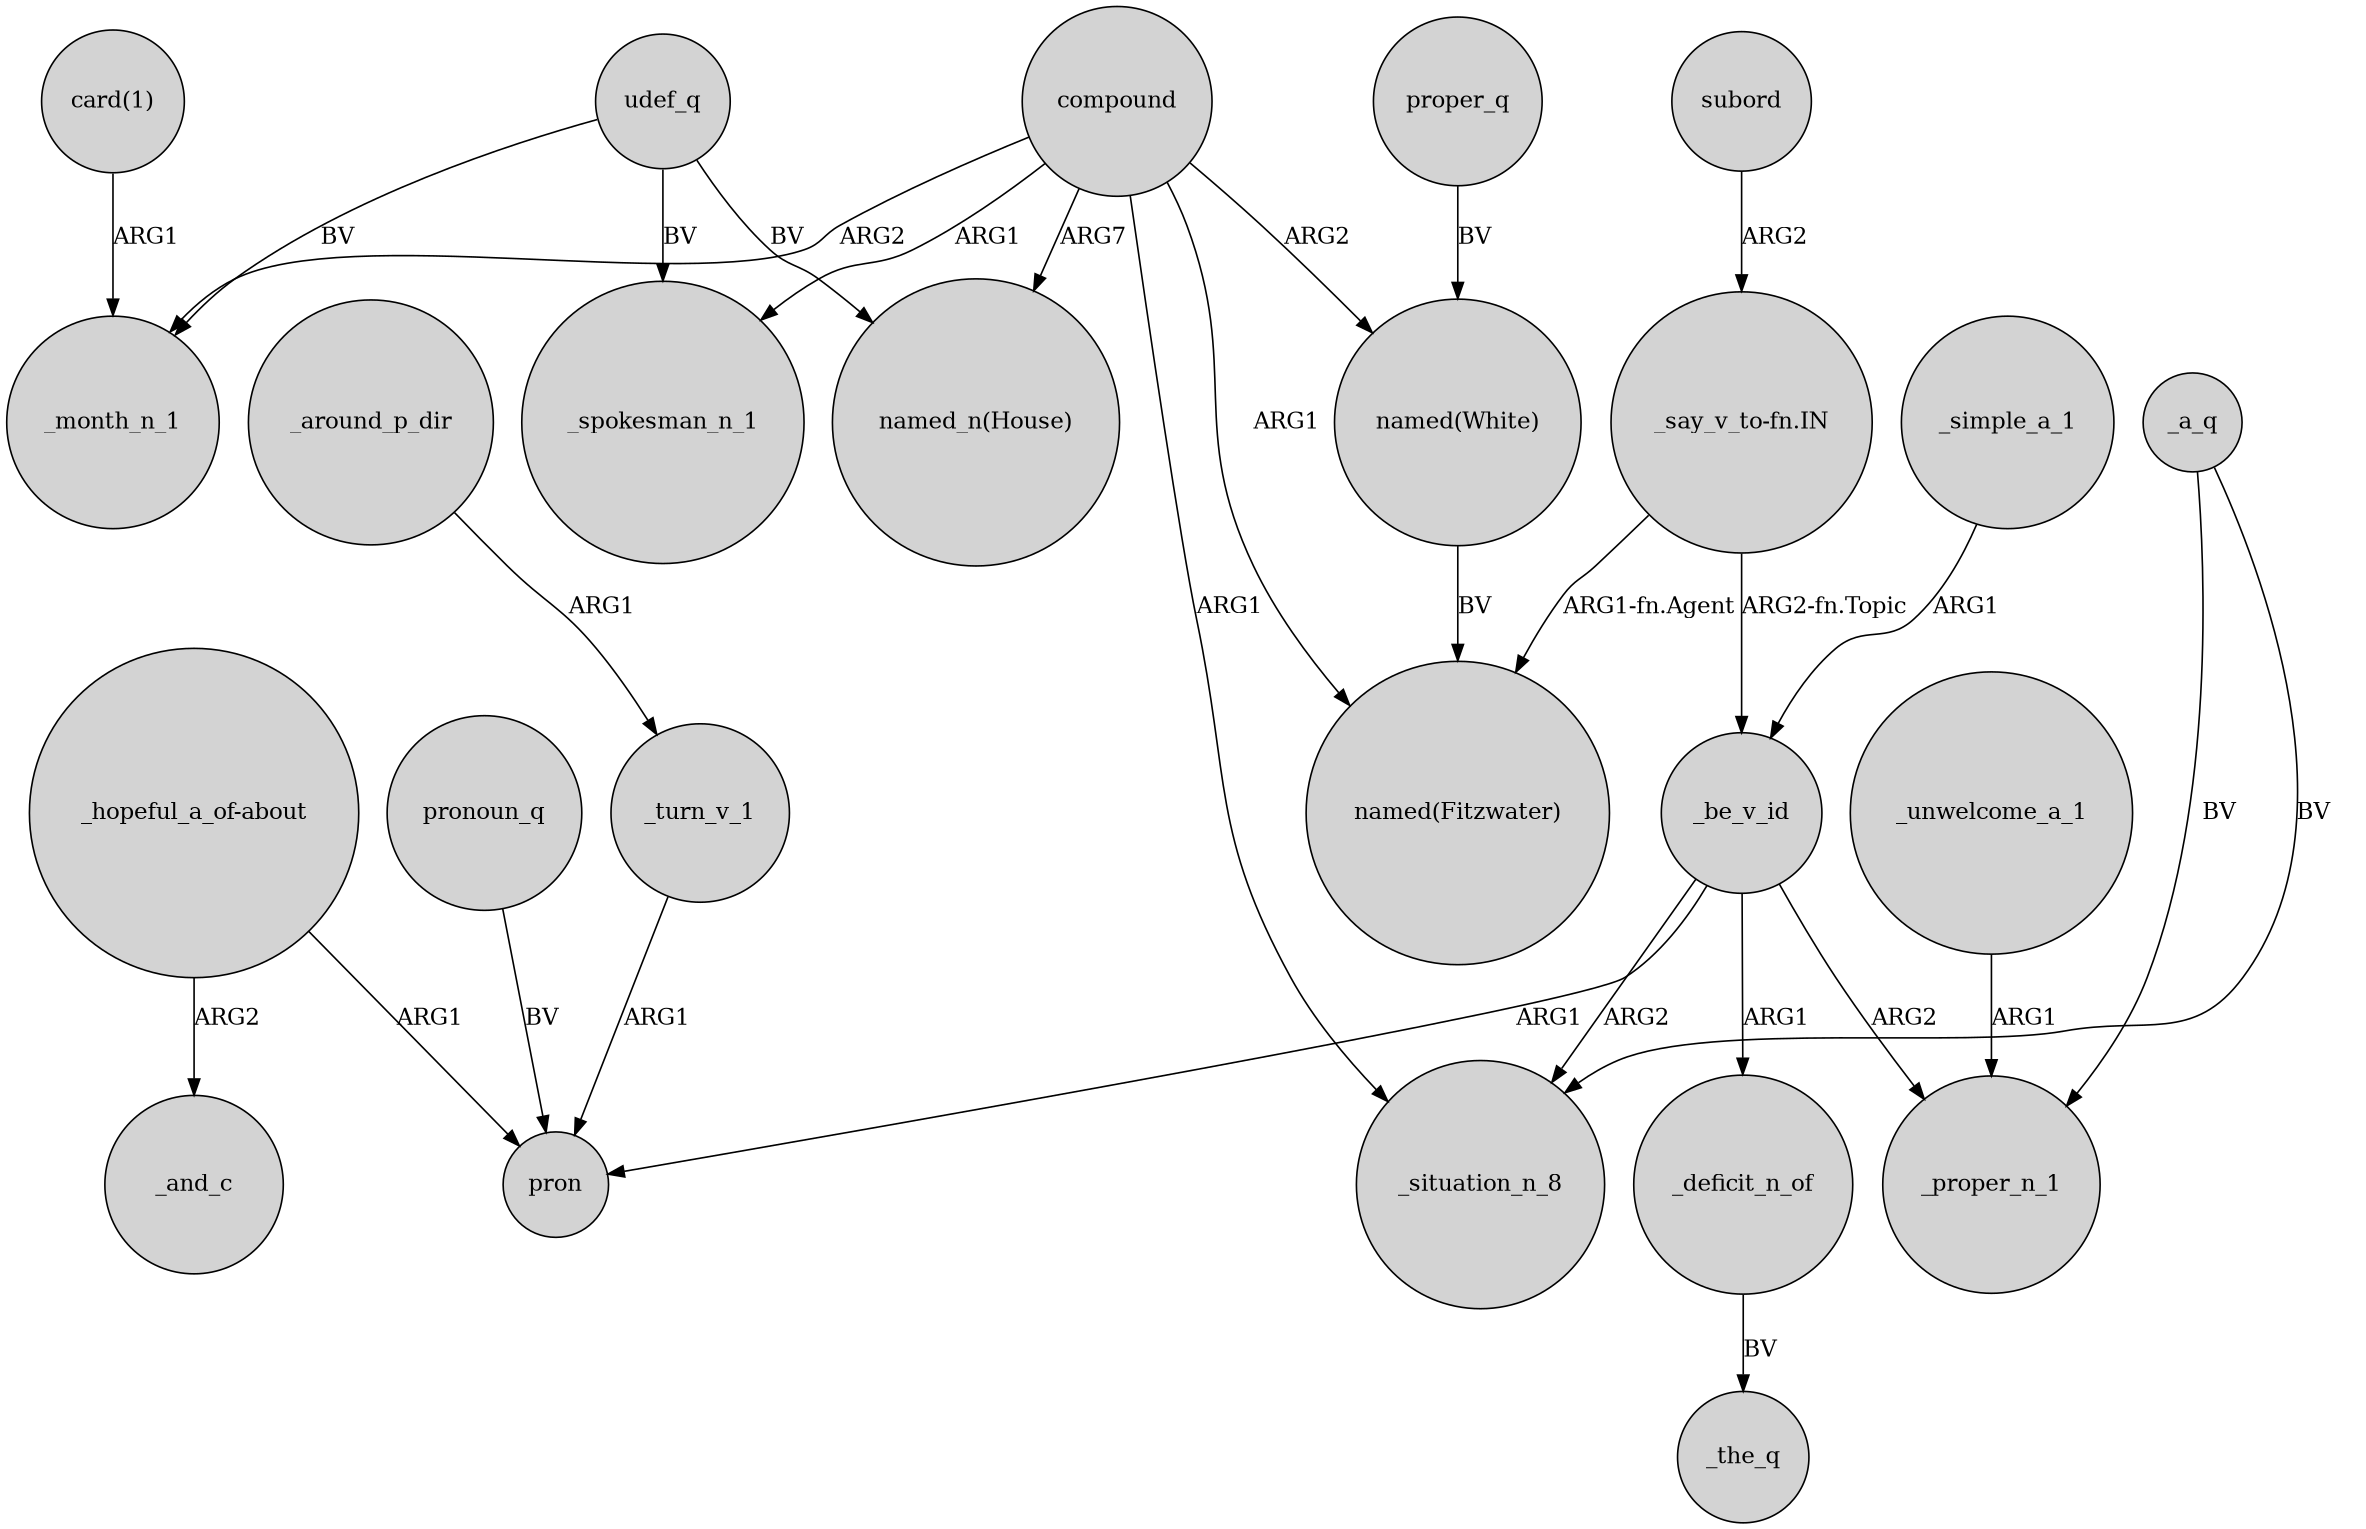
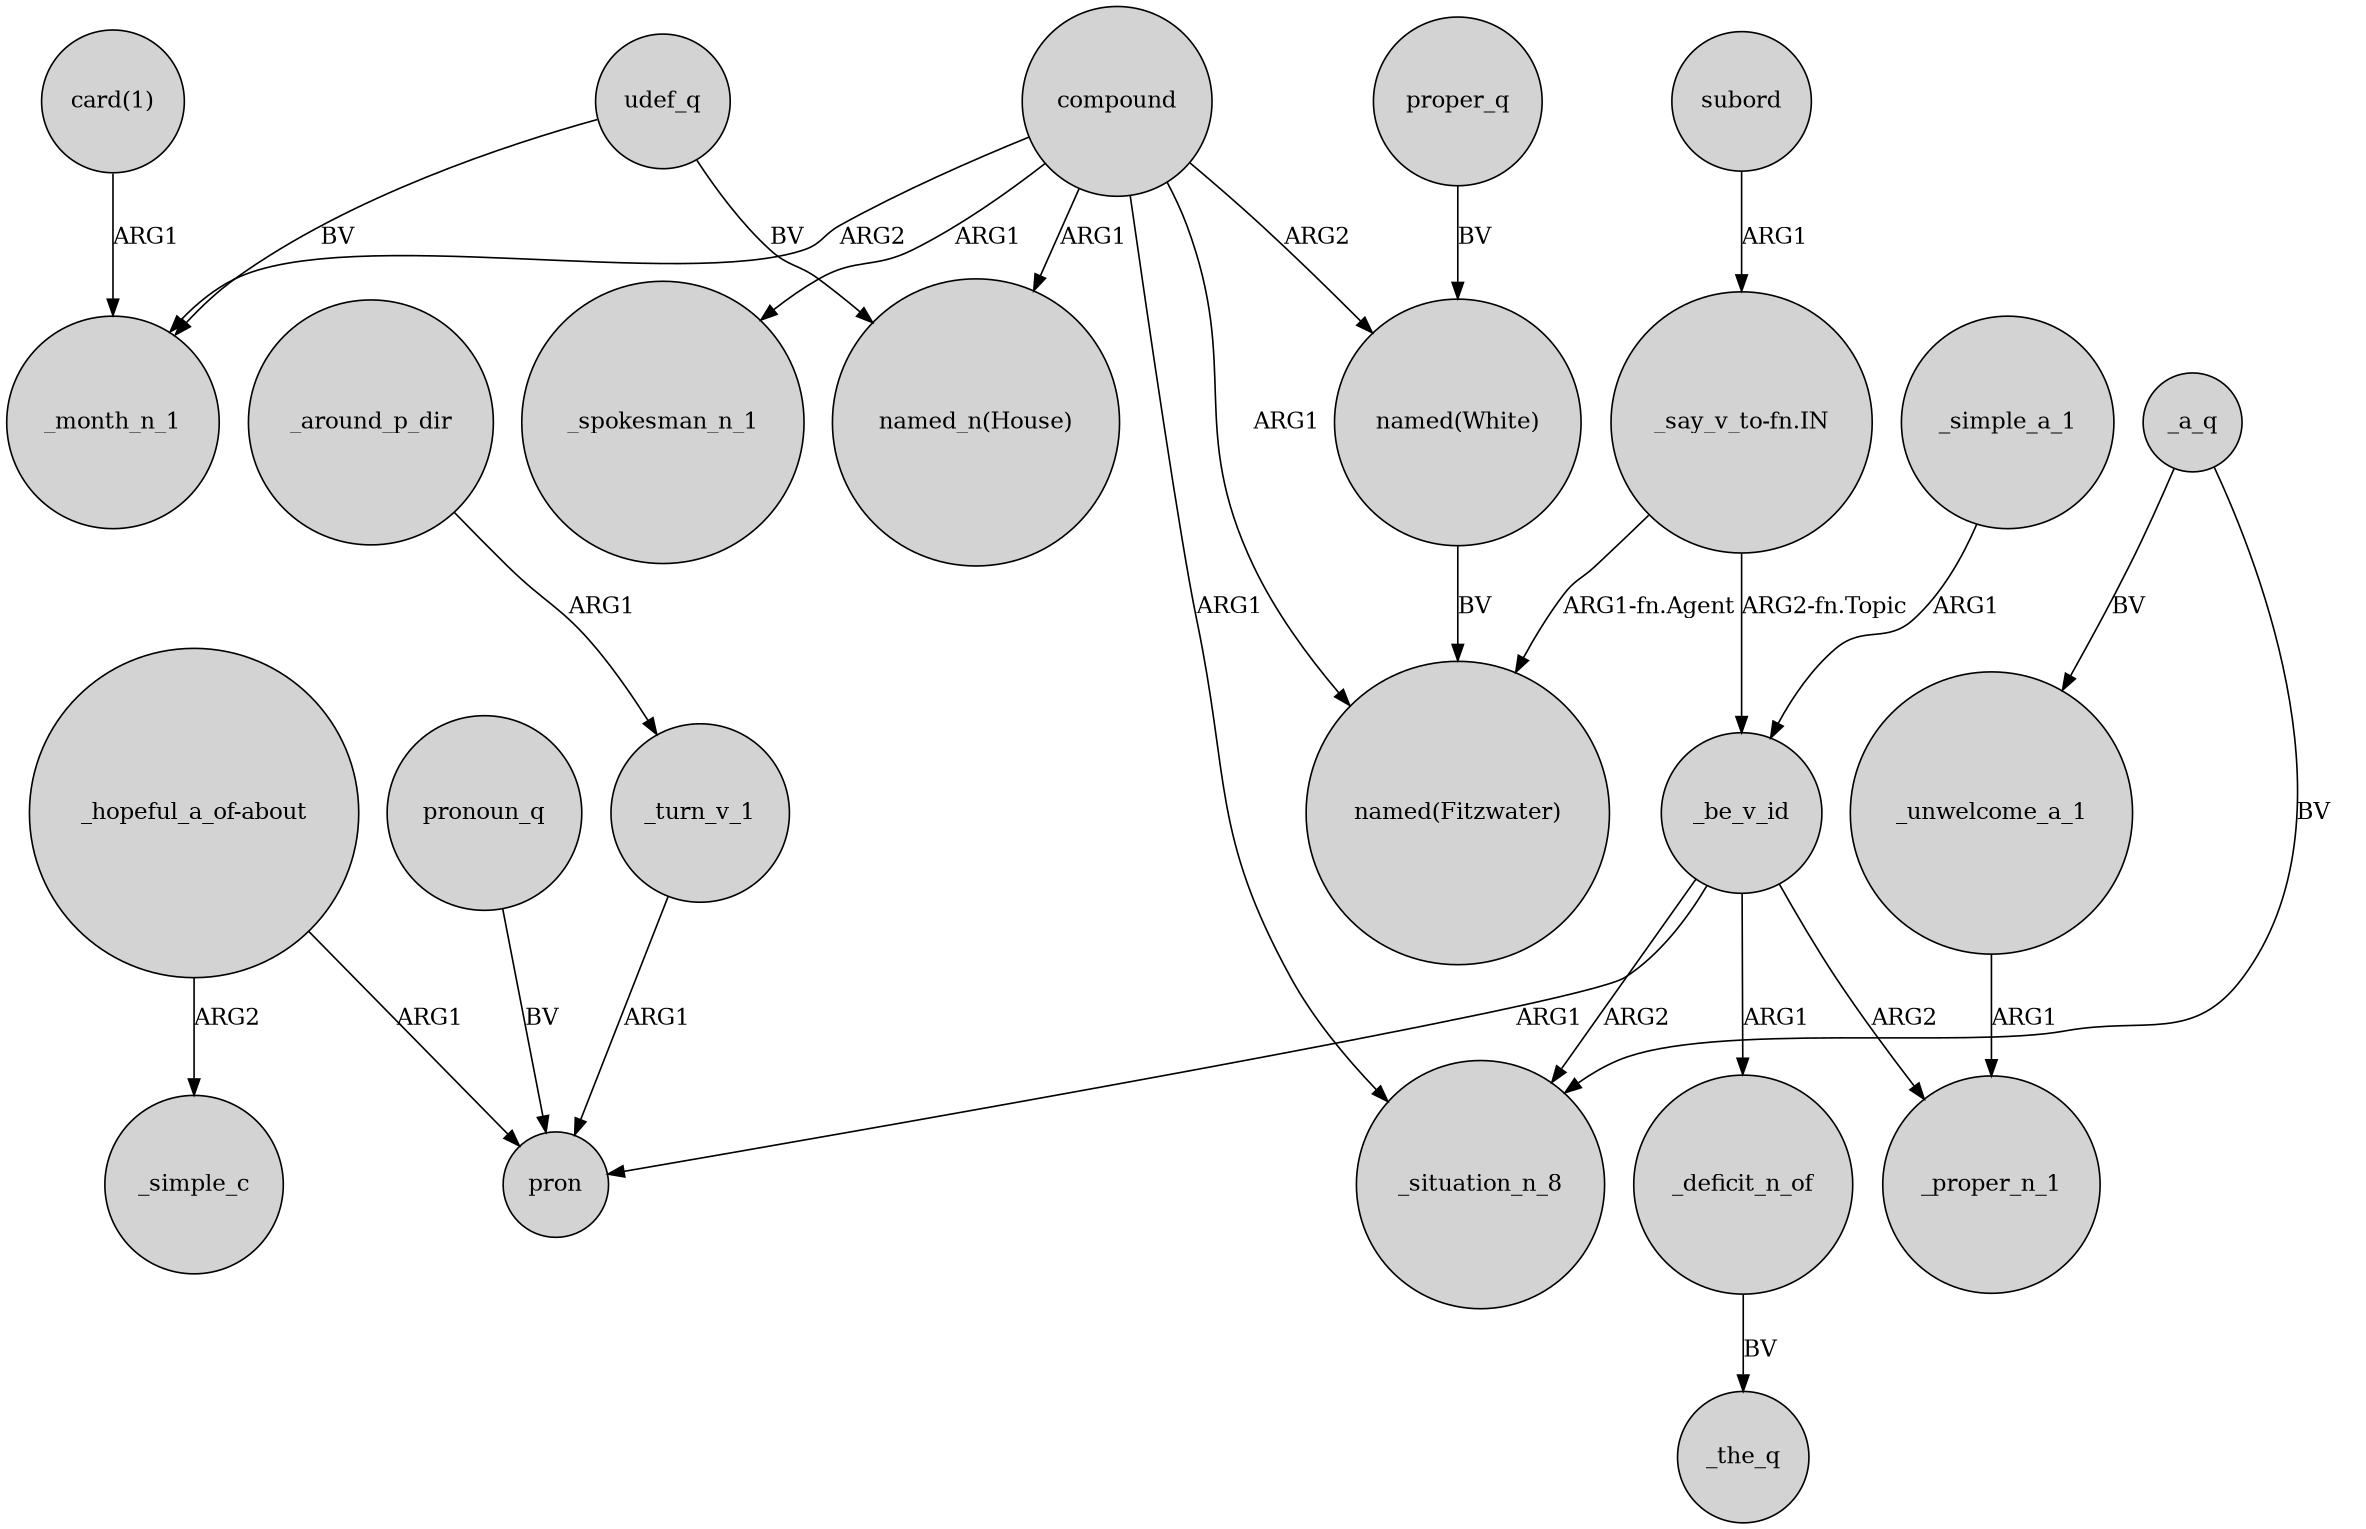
edge "udef_q" -> "_spokesman_n_1": removed, label "BV"
edge "compound" -> "named_n(House)": label "ARG7" -> "ARG1"
edge "subord" -> "_say_v_to-fn.IN": label "ARG2" -> "ARG1"
edge "_a_q" -> "_proper_n_1": now "_a_q" -> "_unwelcome_a_1"
node "_and_c": label "_and_c" -> "_simple_c"
